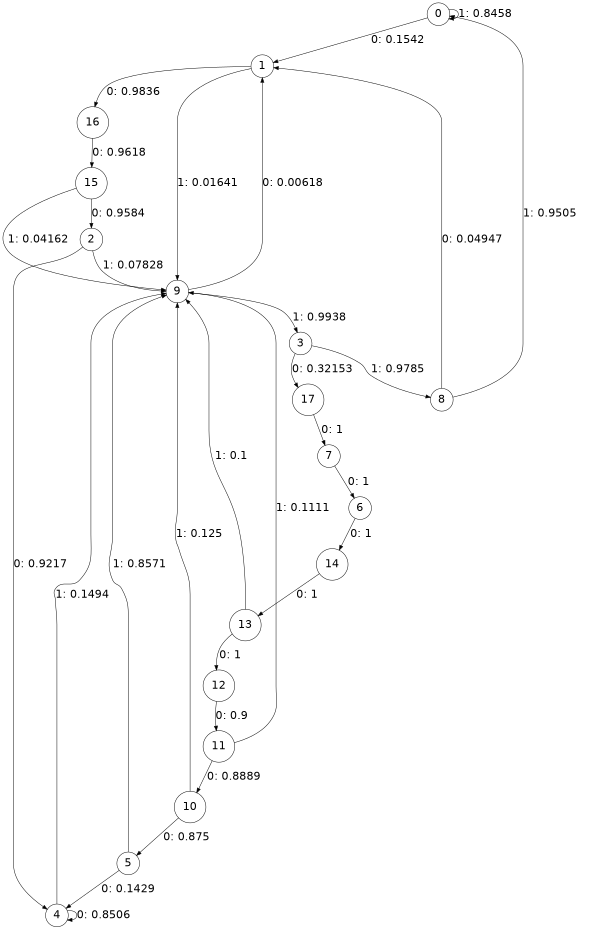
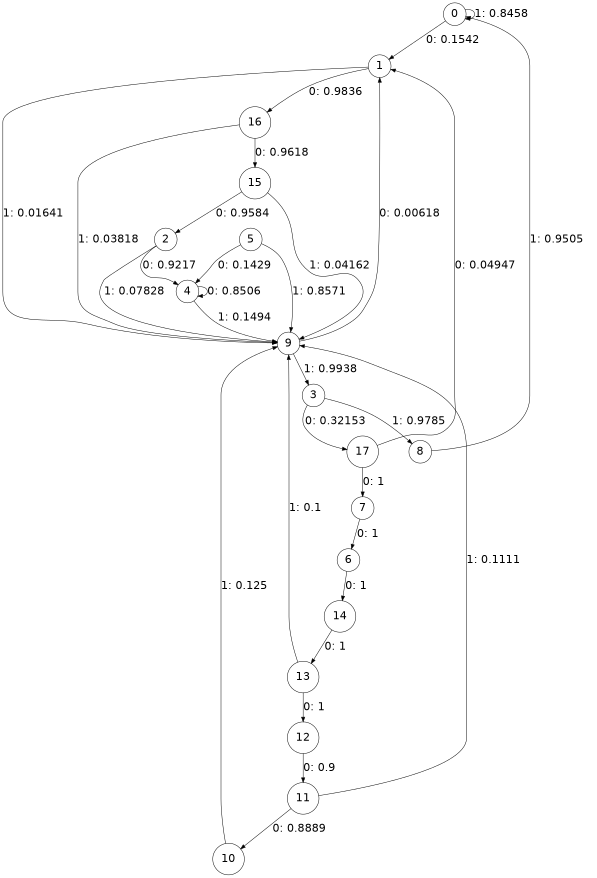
edge "8" -> "1": now "17" -> "1"
edge "16" -> "9": added, label "1: 0.03818"
edge "10" -> "5": removed, label "0: 0.875"
